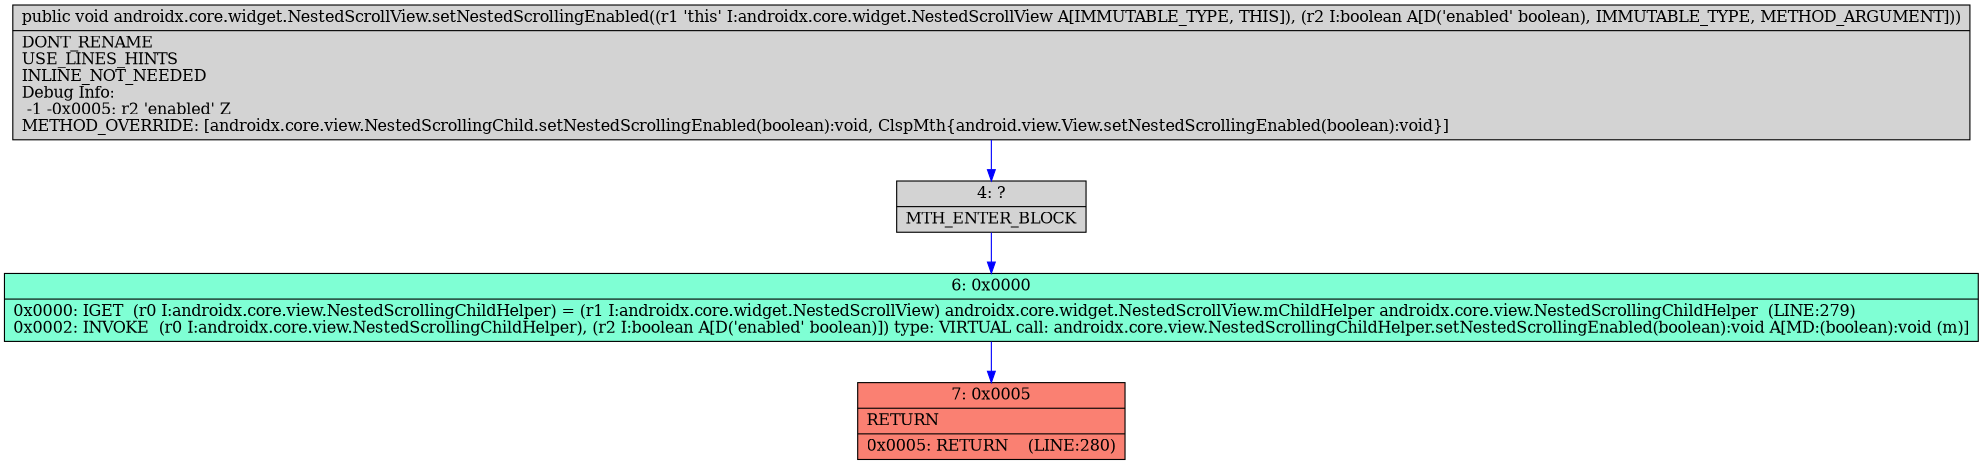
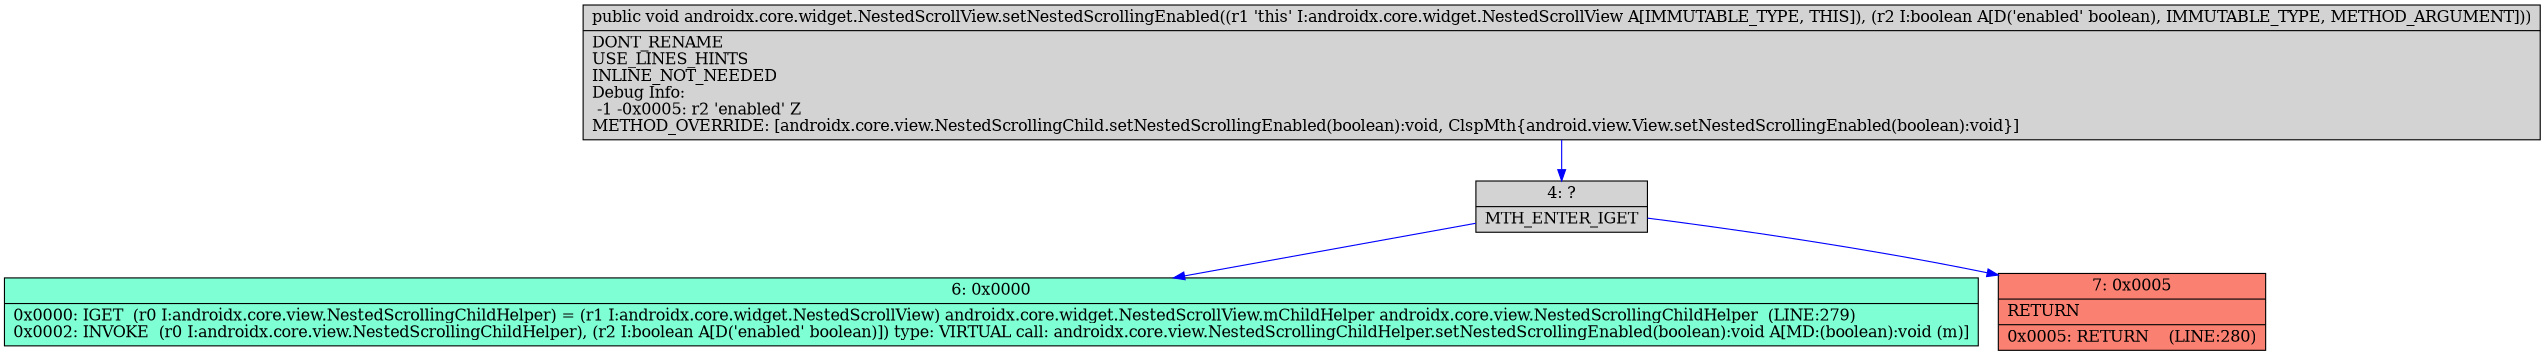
node "4: ?": text "MTH_ENTER_BLOCK" -> "MTH_ENTER_IGET"
edge "6: 0x0000" -> "7: 0x0005": now "4: ?" -> "7: 0x0005"
